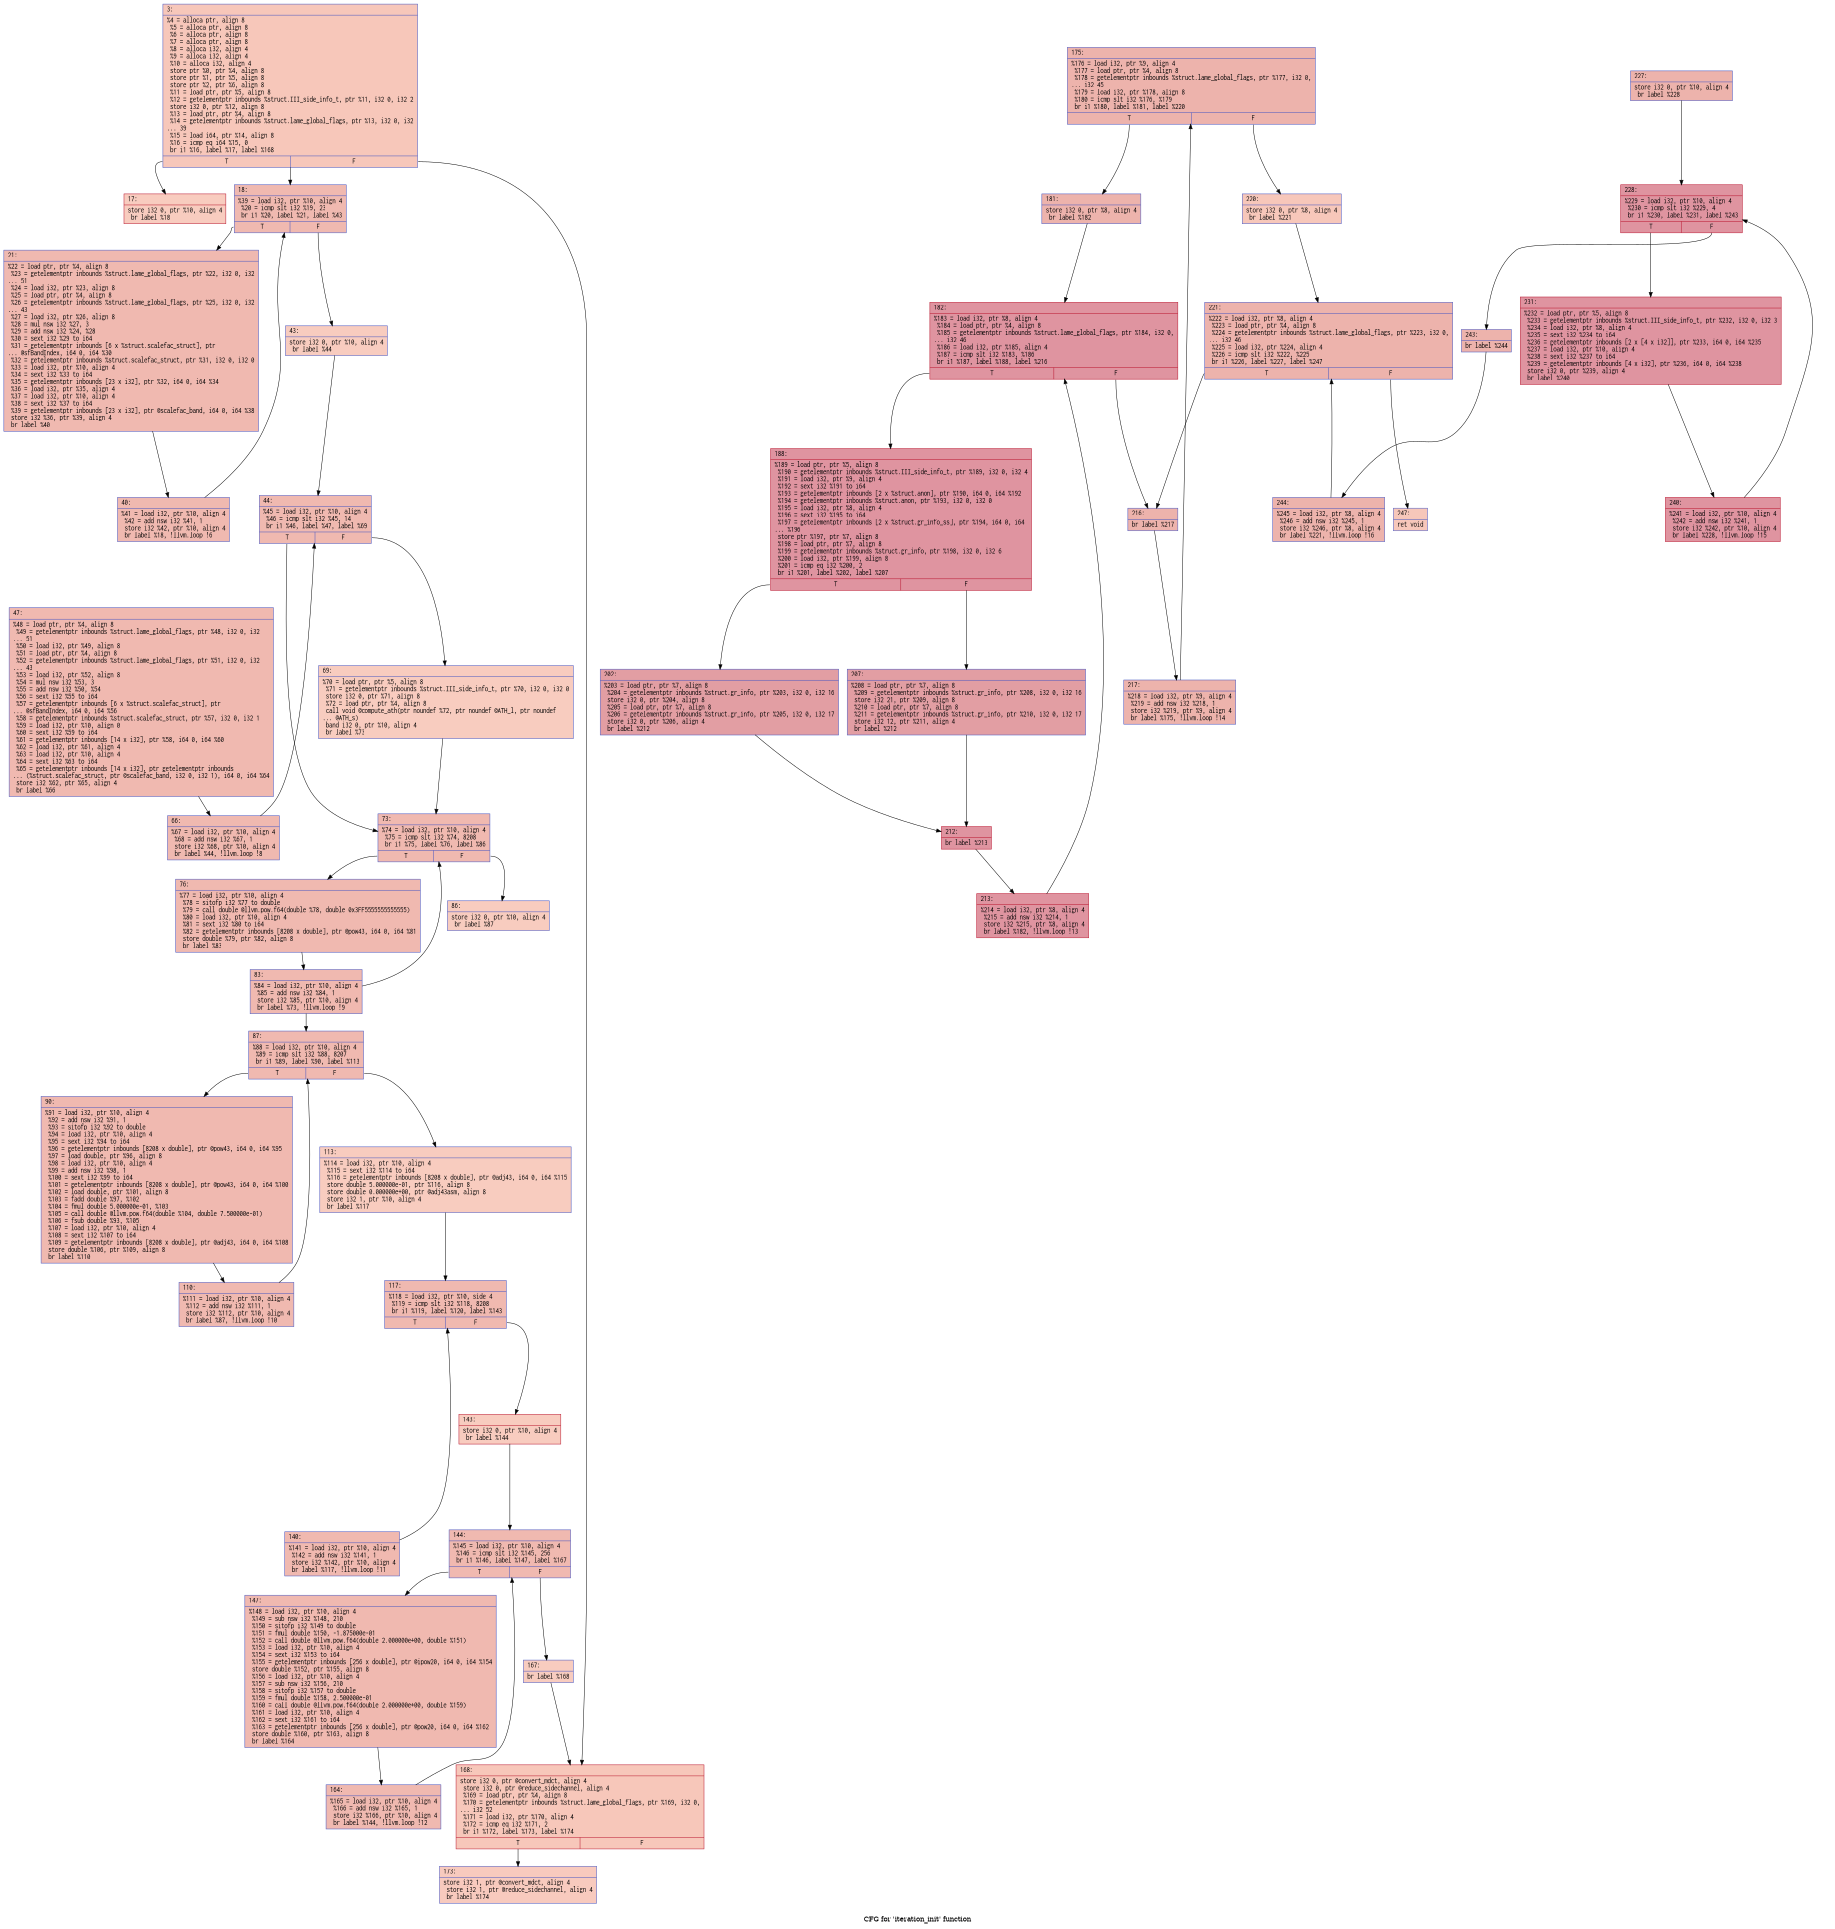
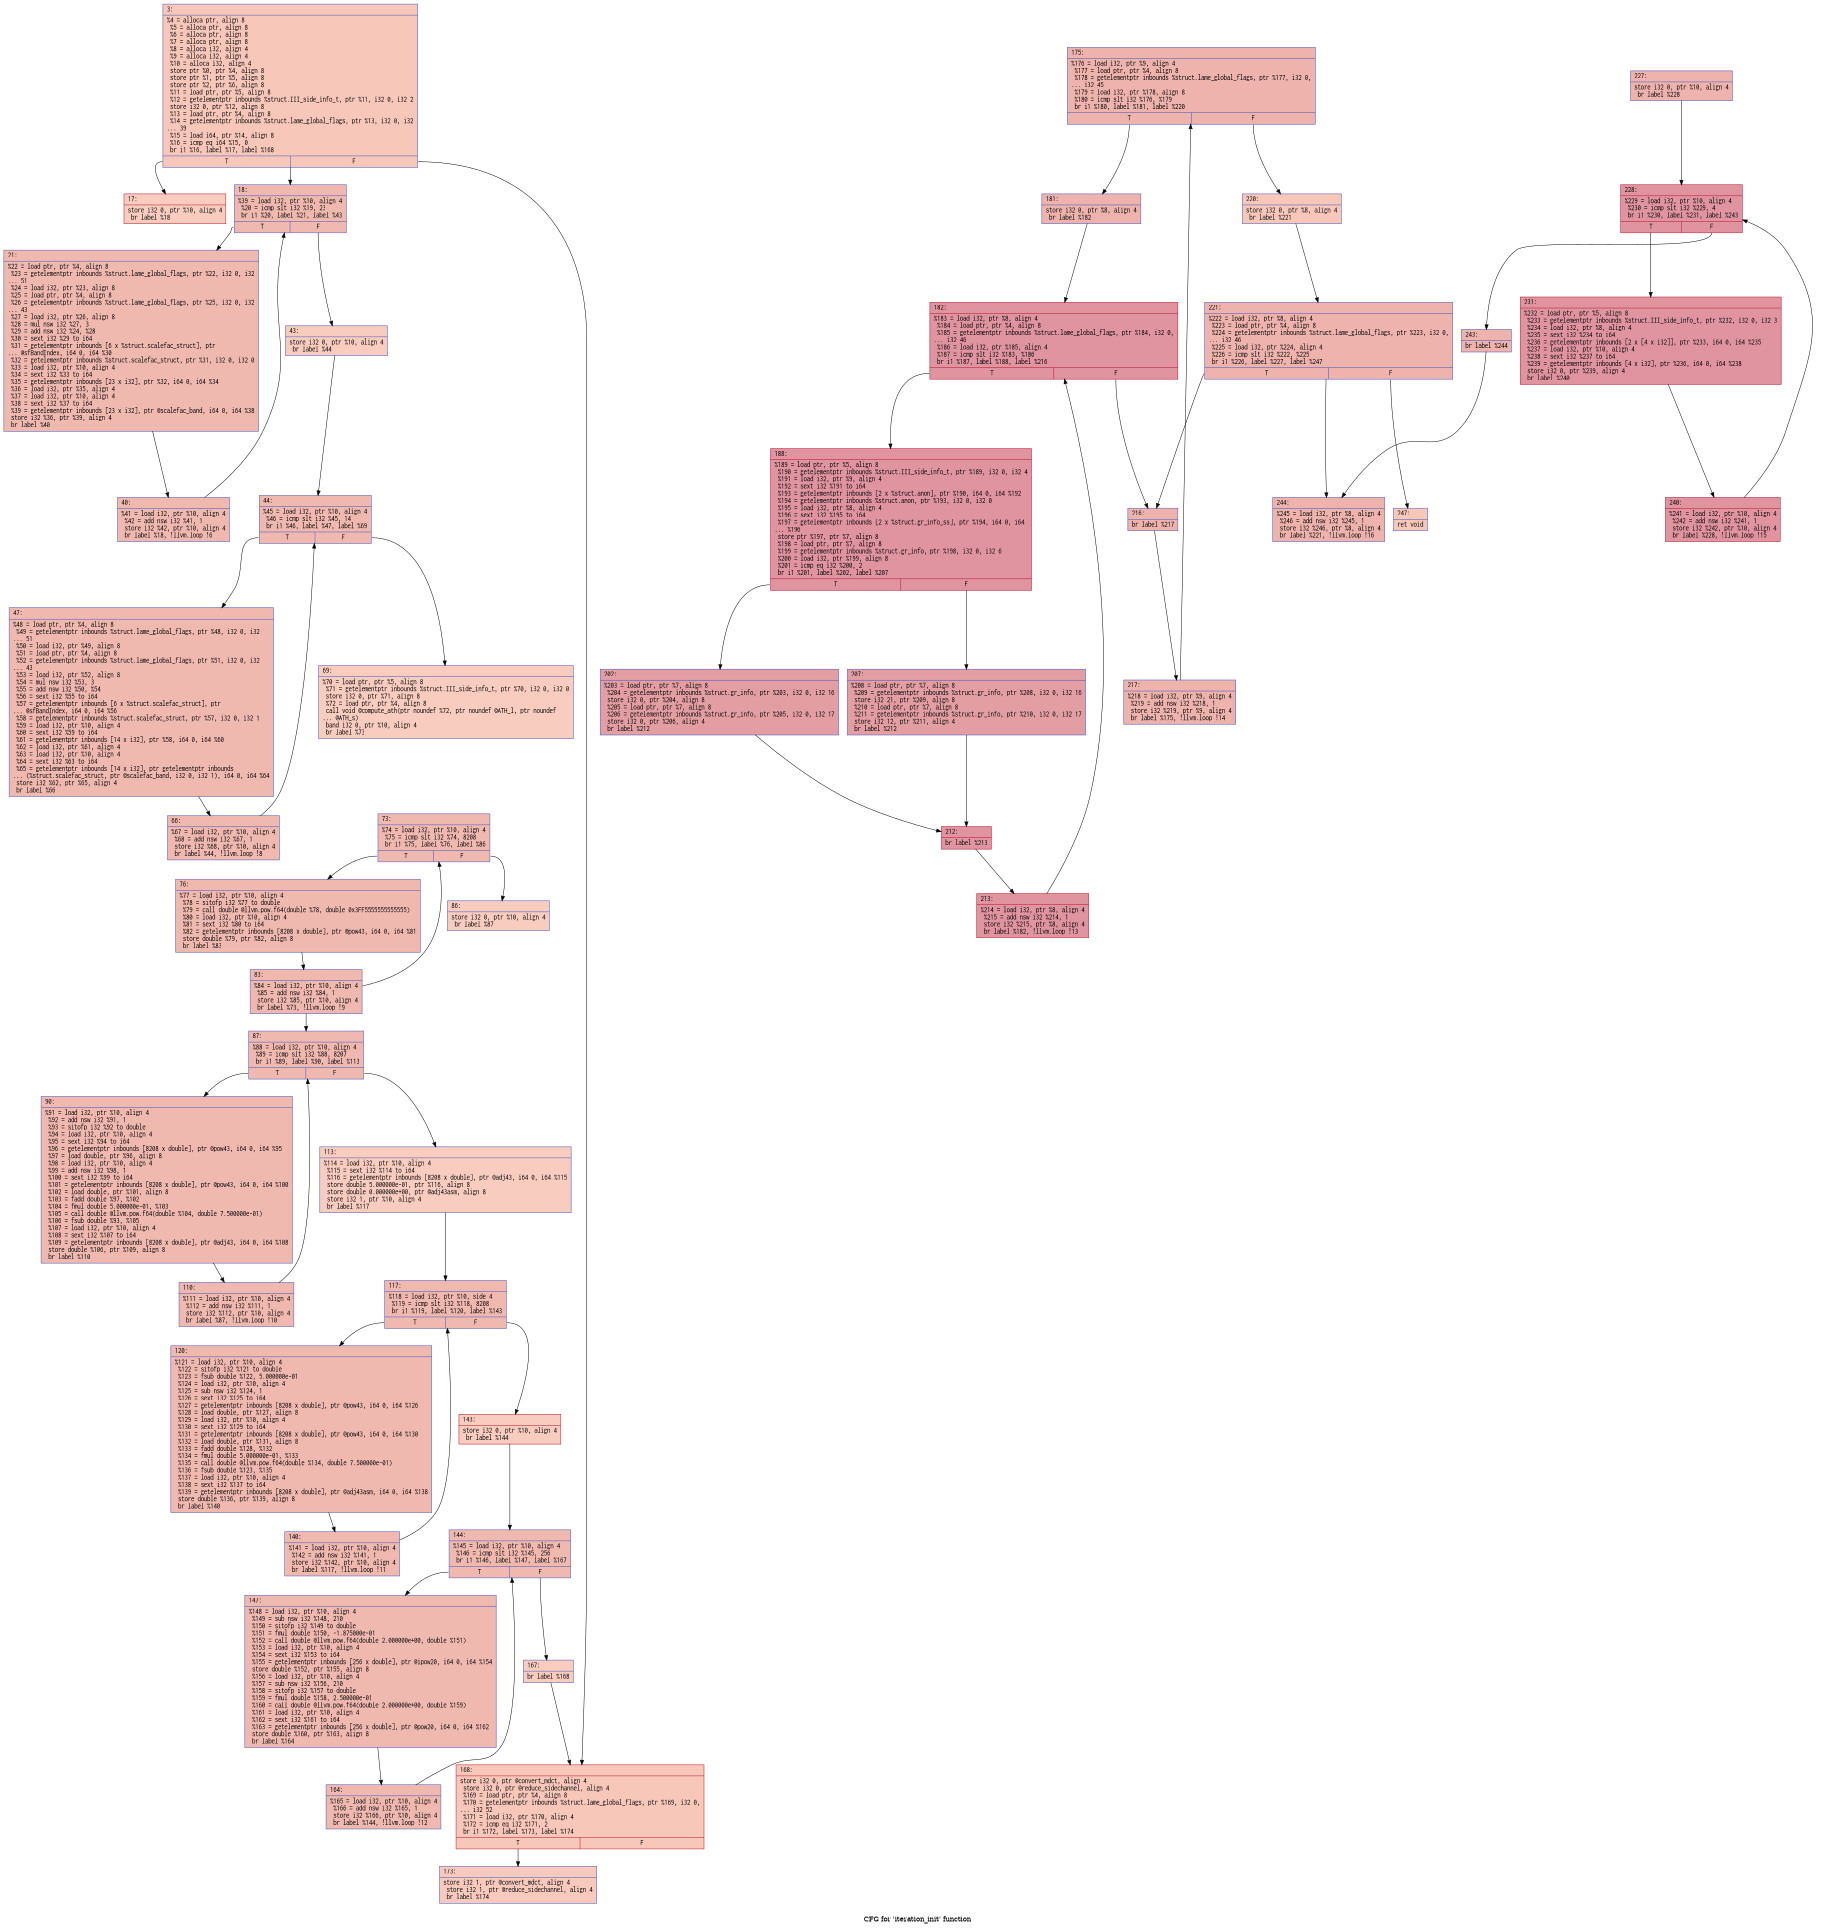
edge "244:" -> "221:": reversed
edge "44:" -> "73:": now "44:" -> "47:"
node "47:": text "%59 = load i32, ptr %10, align 0" -> "%59 = load i32, ptr %10, align 4"
edge "69:" -> "73:": removed
node "120:": added
